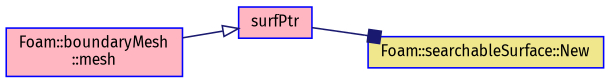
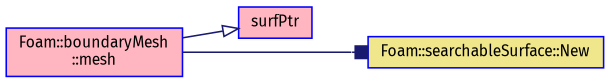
edge "surfPtr" -> "Foam::searchableSurface::New": now "Foam::boundaryMesh ::mesh" -> "Foam::searchableSurface::New"
